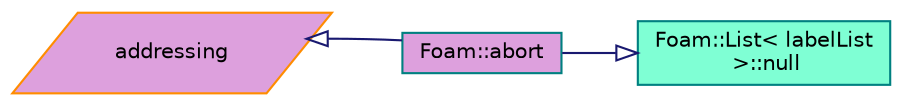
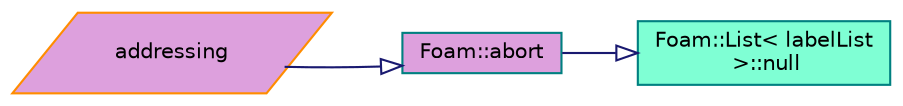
edge "Foam::abort" -> "addressing": reversed
